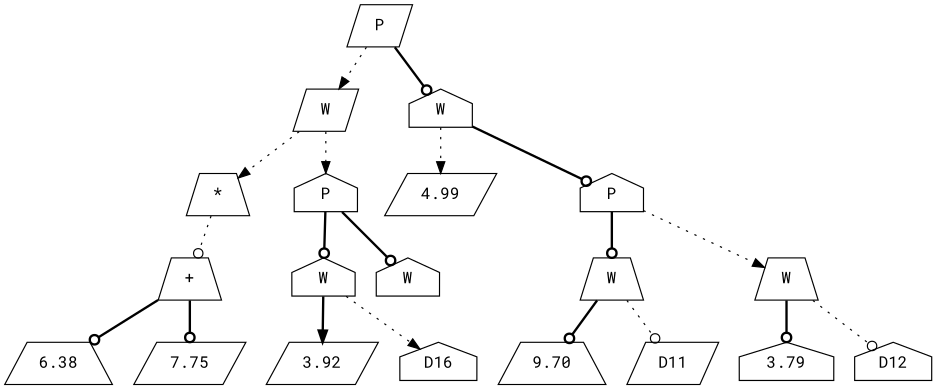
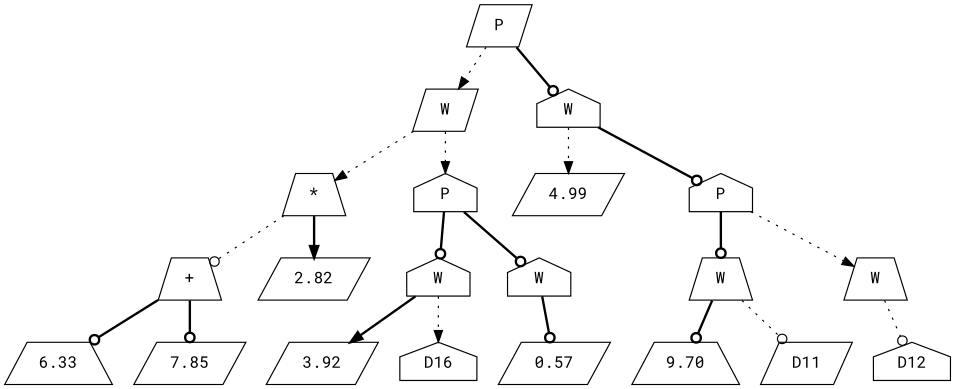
node "2.82": added
node "6.38": label "6.38" -> "6.33"
node "7.75": label "7.75" -> "7.85"
node "0.57": added
node "3.79": removed
